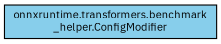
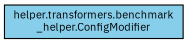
node "onnxruntime.transformers.benchmark _helper.ConfigModifier": label "onnxruntime.transformers.benchmark _helper.ConfigModifier" -> "helper.transformers.benchmark _helper.ConfigModifier"
